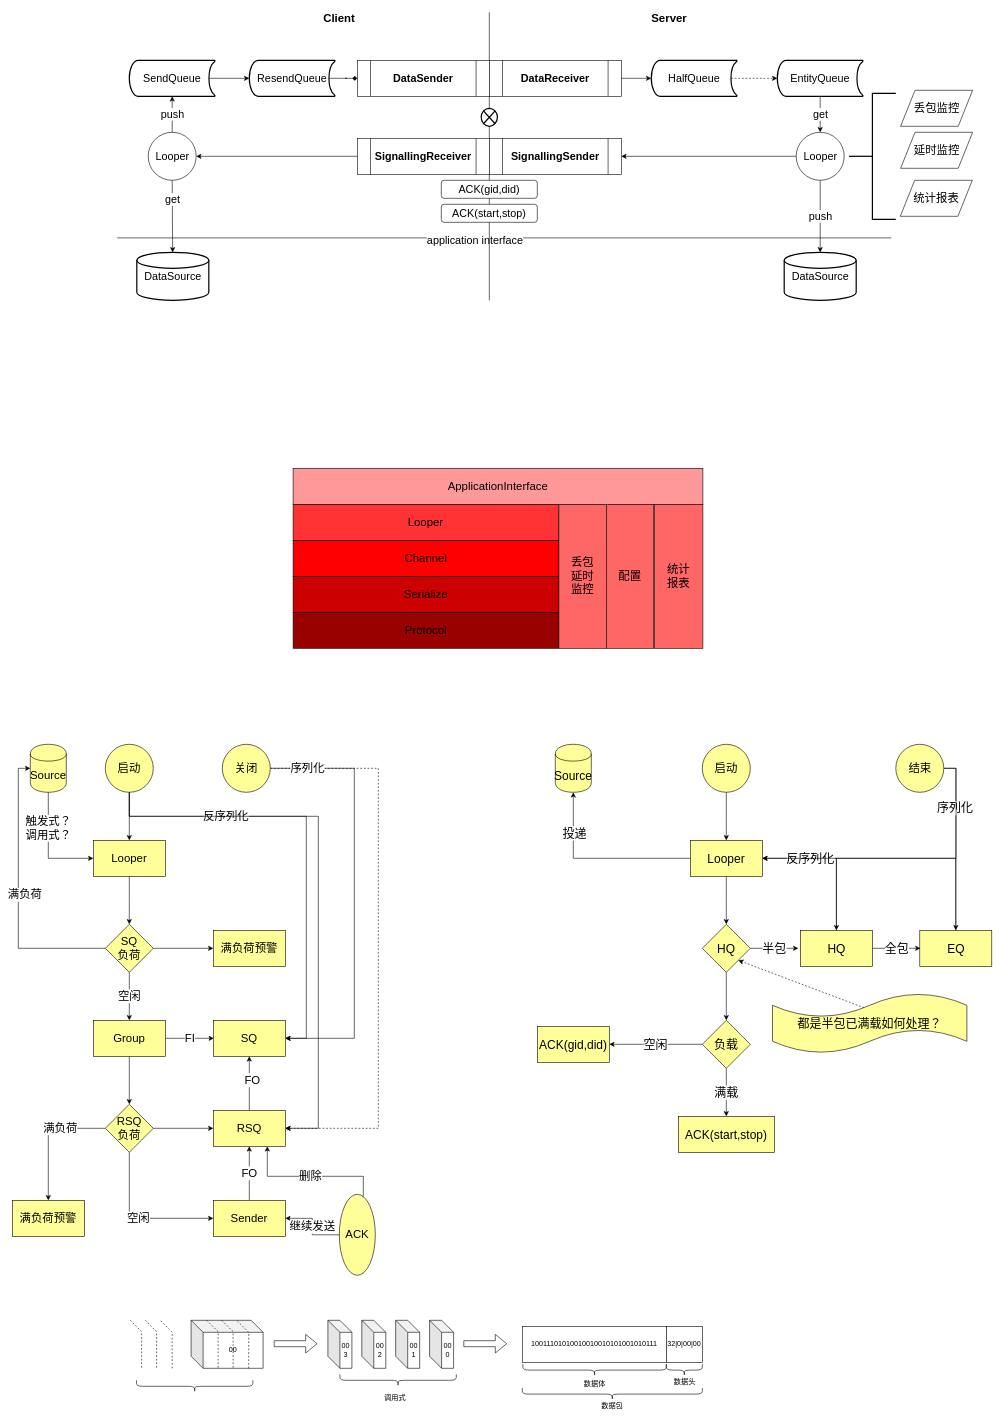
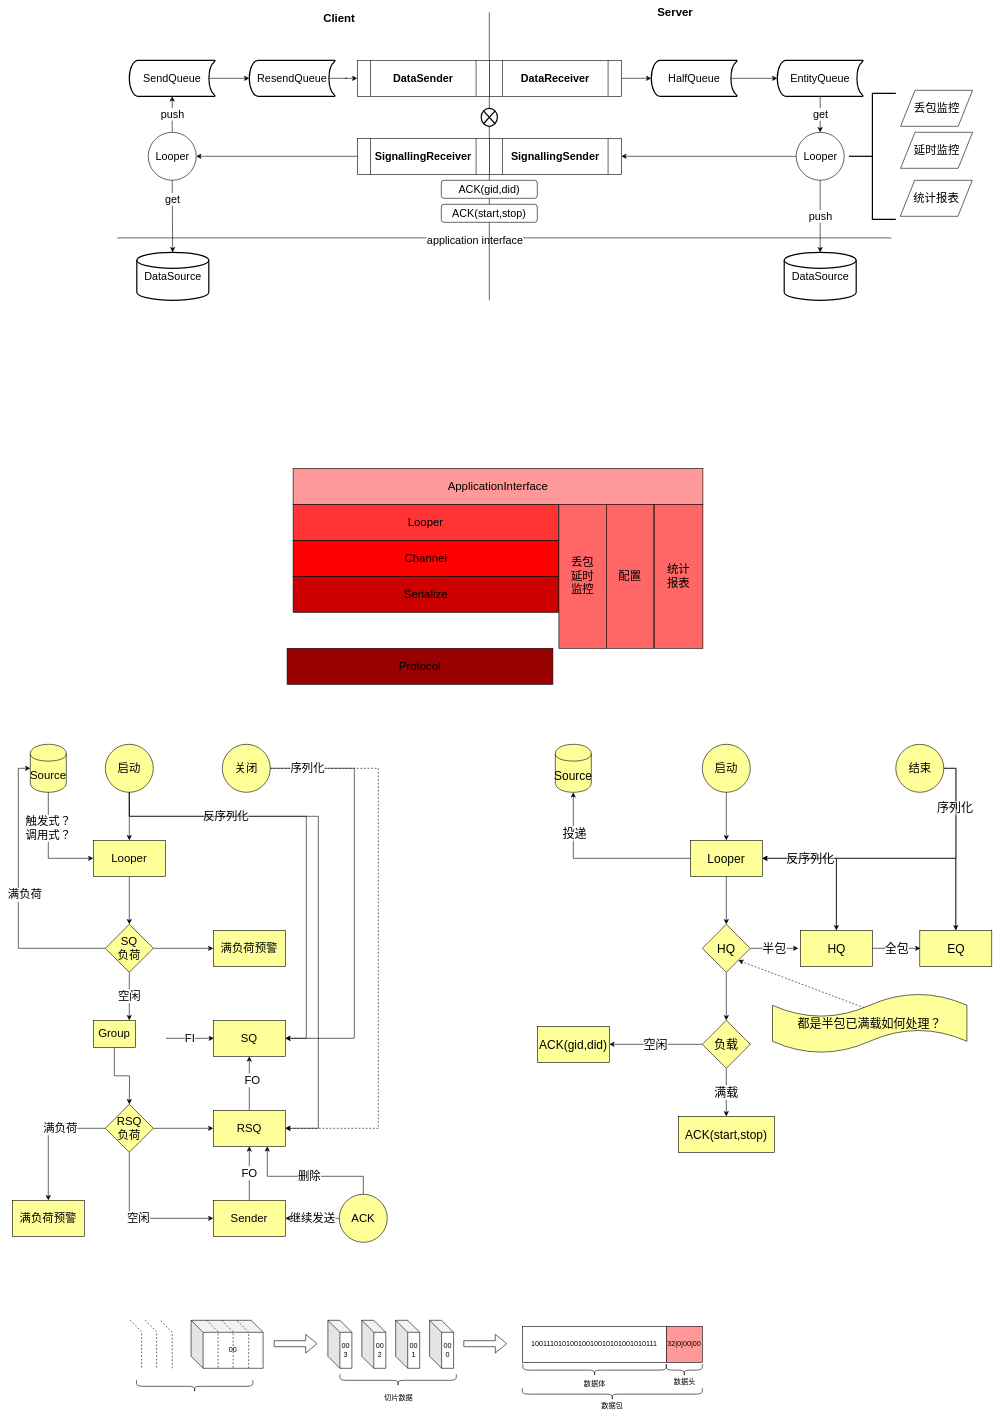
node "Server": moved (669, 18) -> (675, 12)
edge "ResendQueue" -> "DataSender": arrowhead diamond -> classic
edge "HalfQueue" -> "EntityQueue": style dashed -> solid
node "Protocol": moved (426, 630) -> (420, 666)
node "Group": size 72x36 -> 42x27
node "ACK": size 36x81 -> 48x48
node "32|0|00|00": fillcolor #ffffff -> #ff9999
node "调用式": label "调用式" -> "切片数据"
